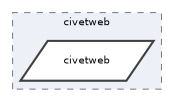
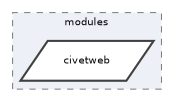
cluster "civetweb": label "civetweb" -> "modules"
